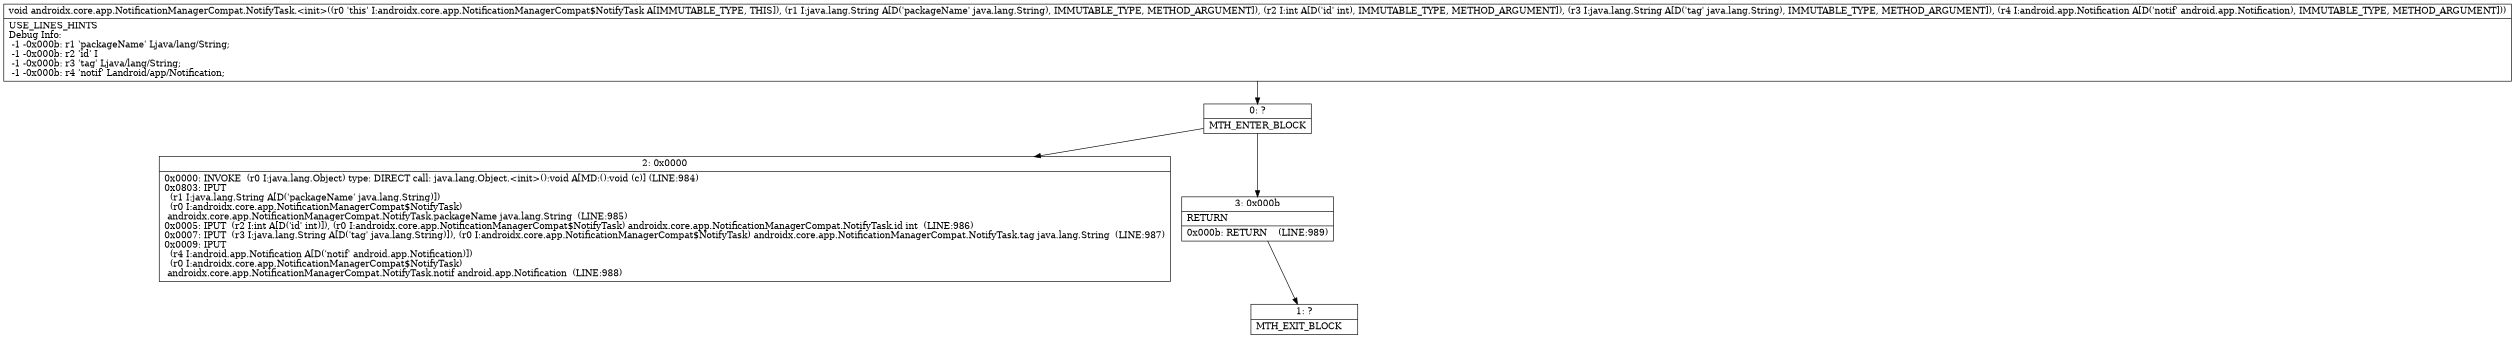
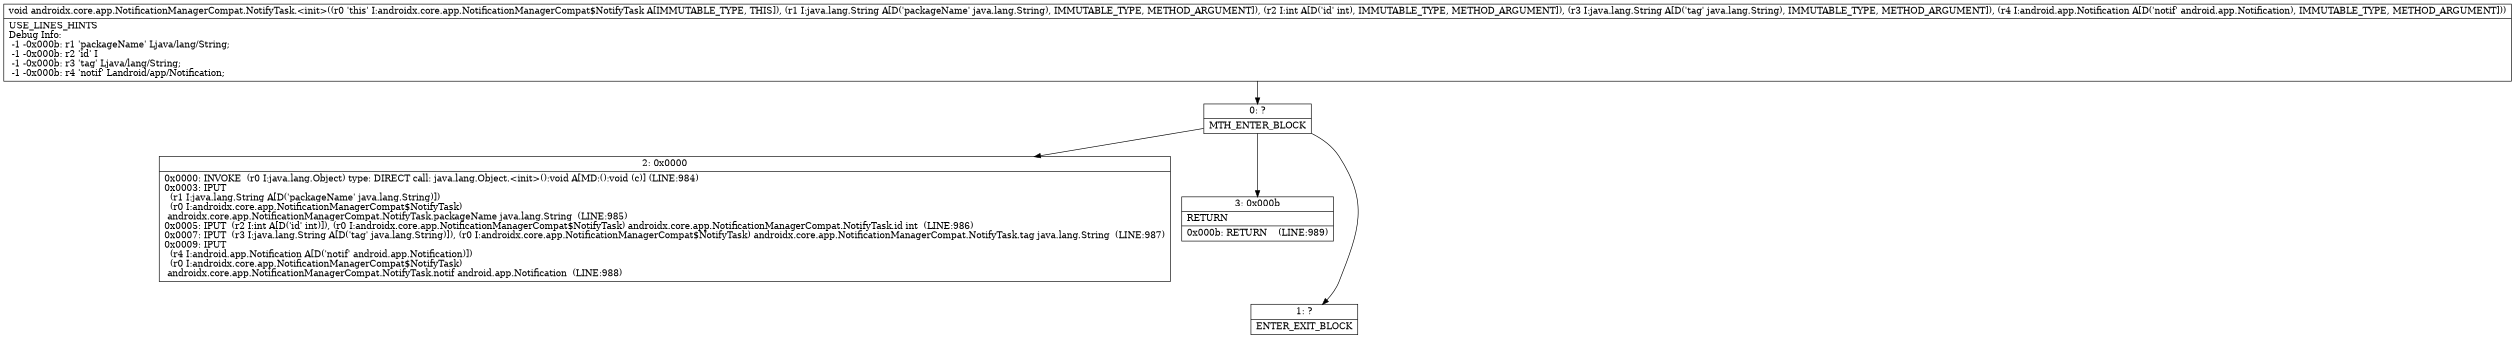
node "2: 0x0000": text "0x0803: IPUT" -> "0x0003: IPUT"
edge "3: 0x000b" -> "1: ?": now "0: ?" -> "1: ?"
node "1: ?": text "MTH_EXIT_BLOCK" -> "ENTER_EXIT_BLOCK"
